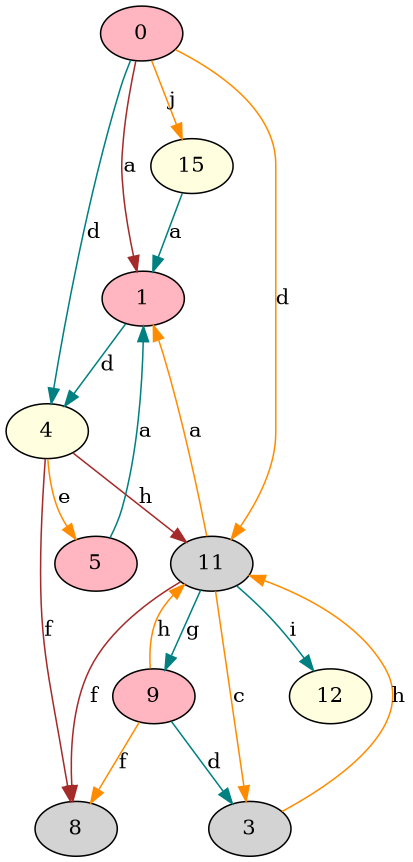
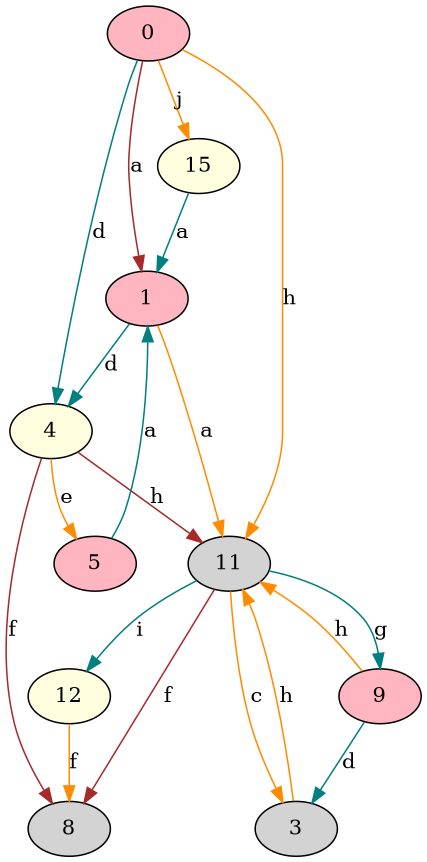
edge "0" -> "11": label "d" -> "h"
edge "11" -> "1": reversed
edge "9" -> "8": now "12" -> "8"
